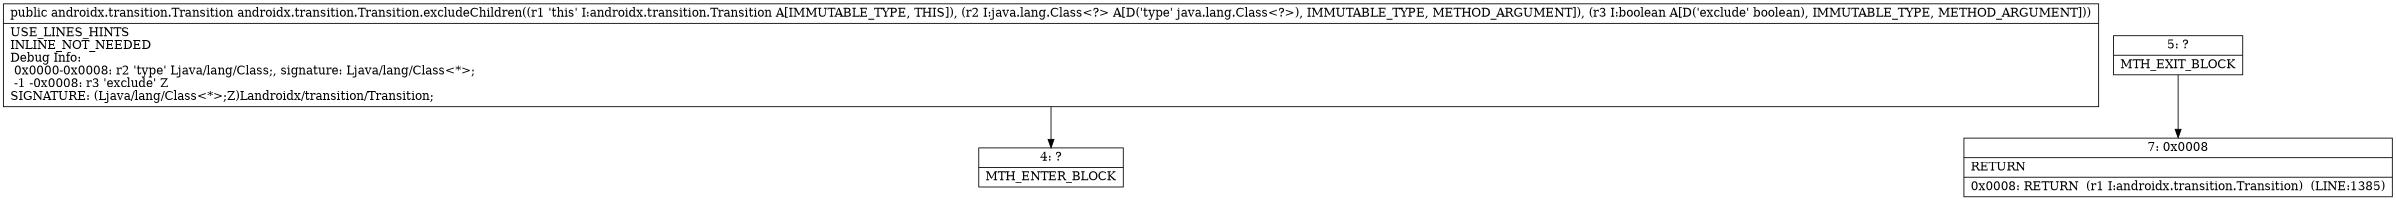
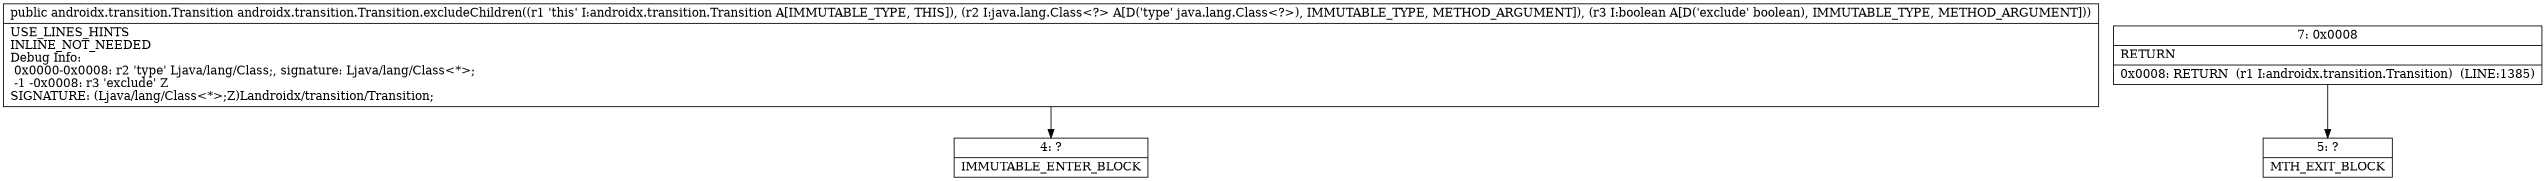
edge "5: ?" -> "7: 0x0008": reversed
node "4: ?": text "MTH_ENTER_BLOCK" -> "IMMUTABLE_ENTER_BLOCK"
